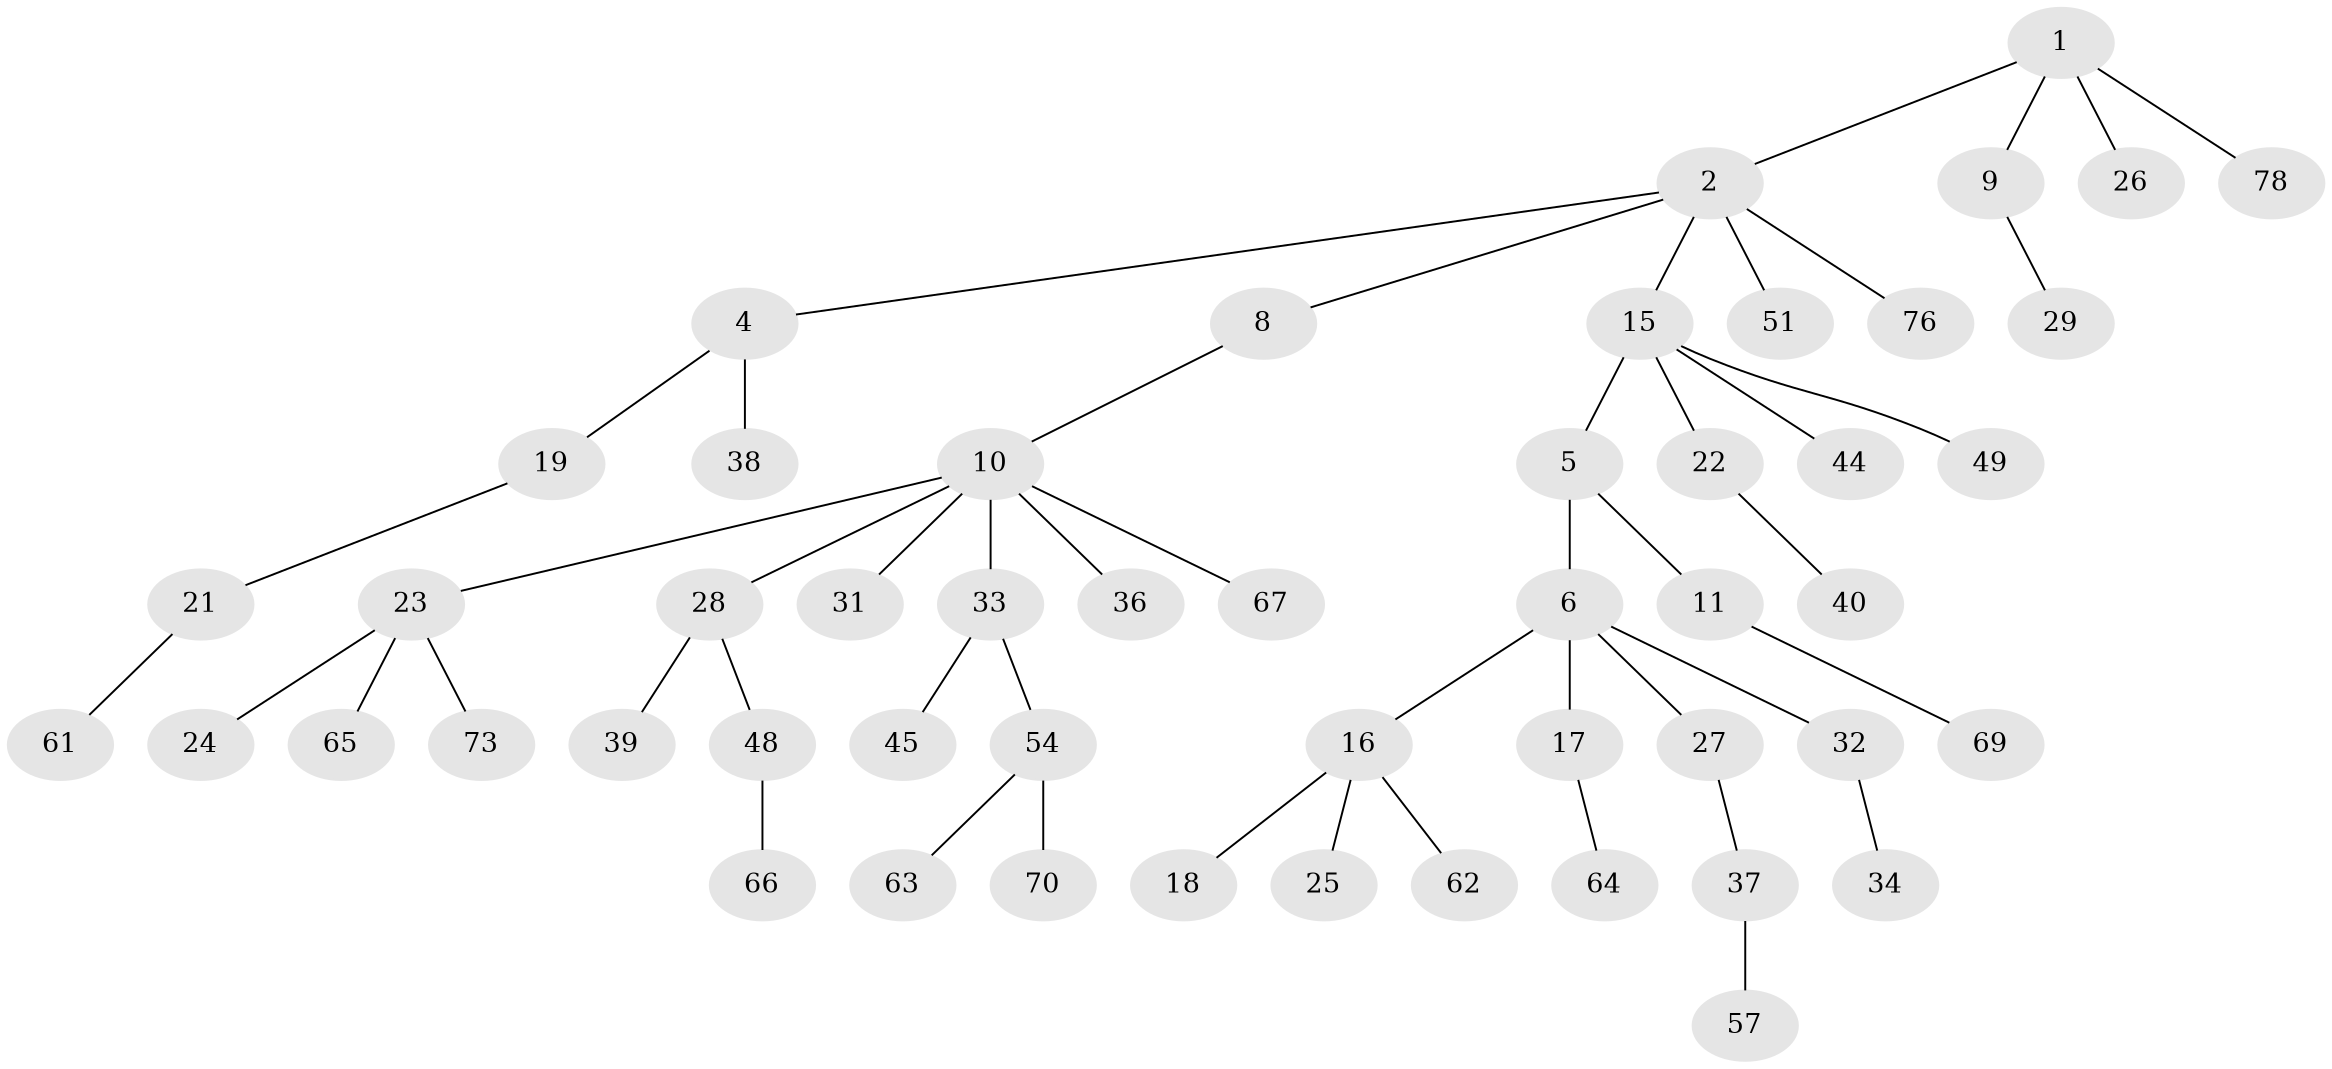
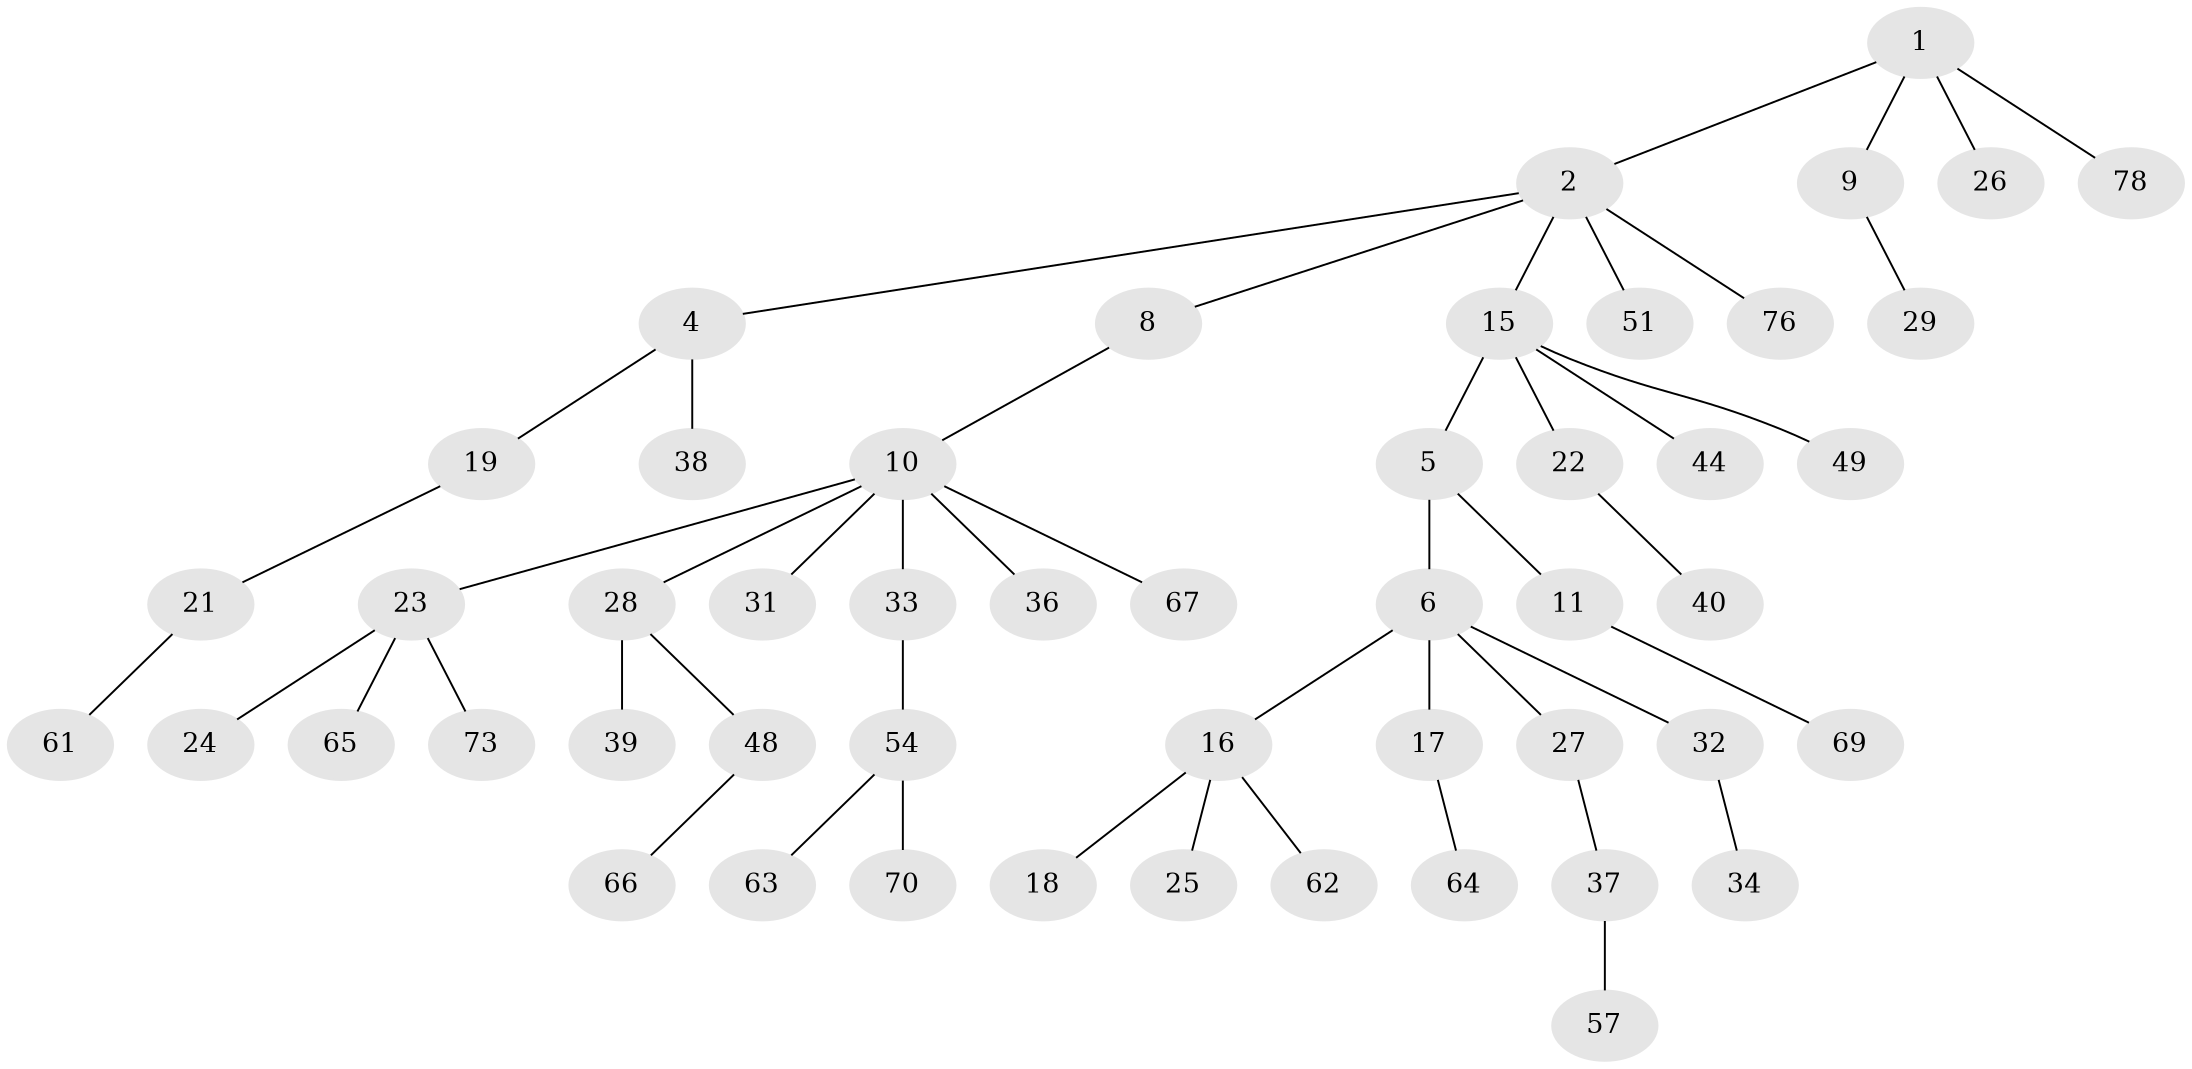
node "45": removed
